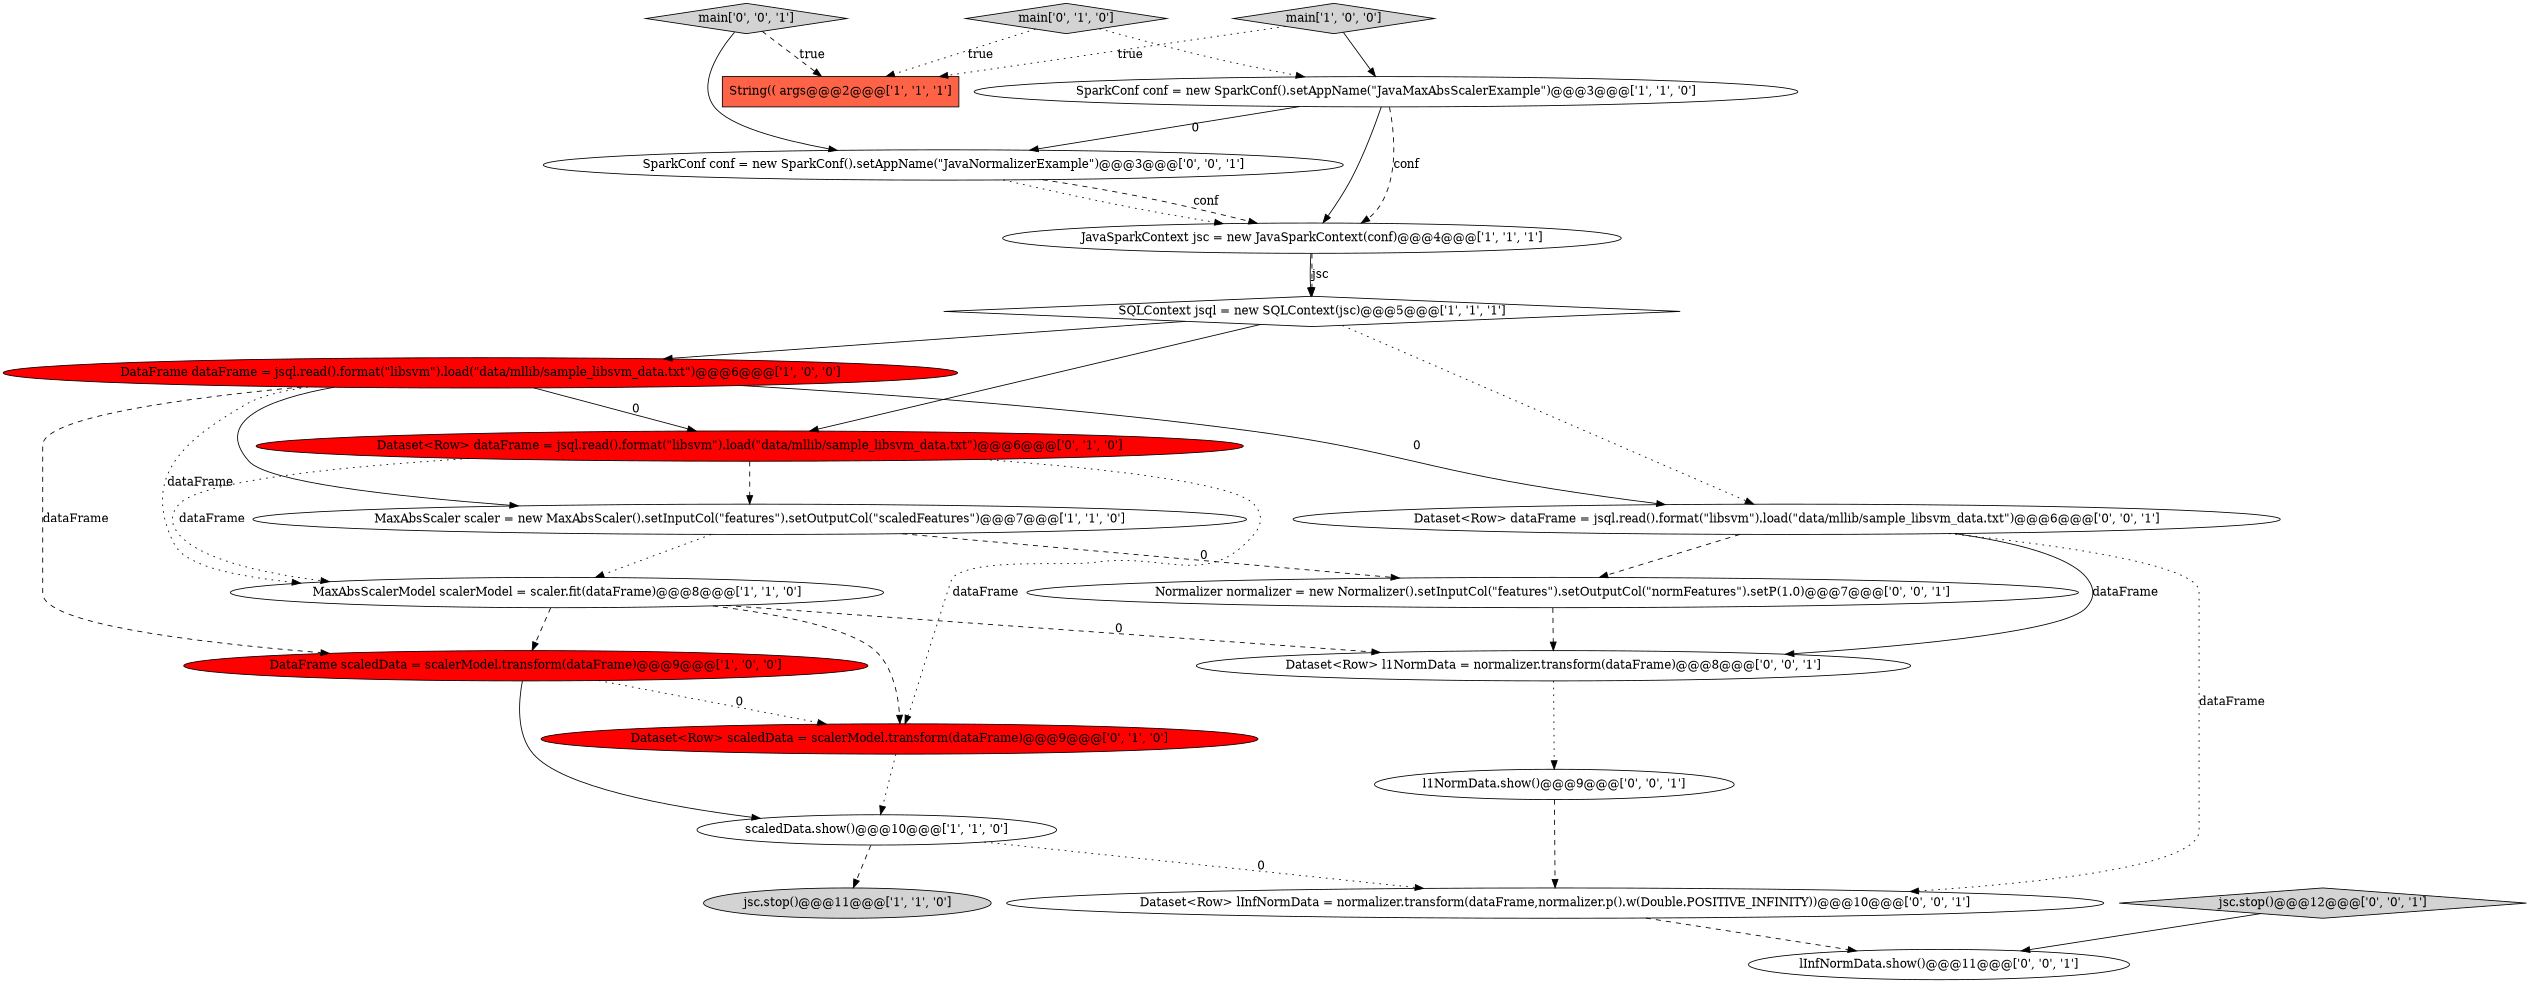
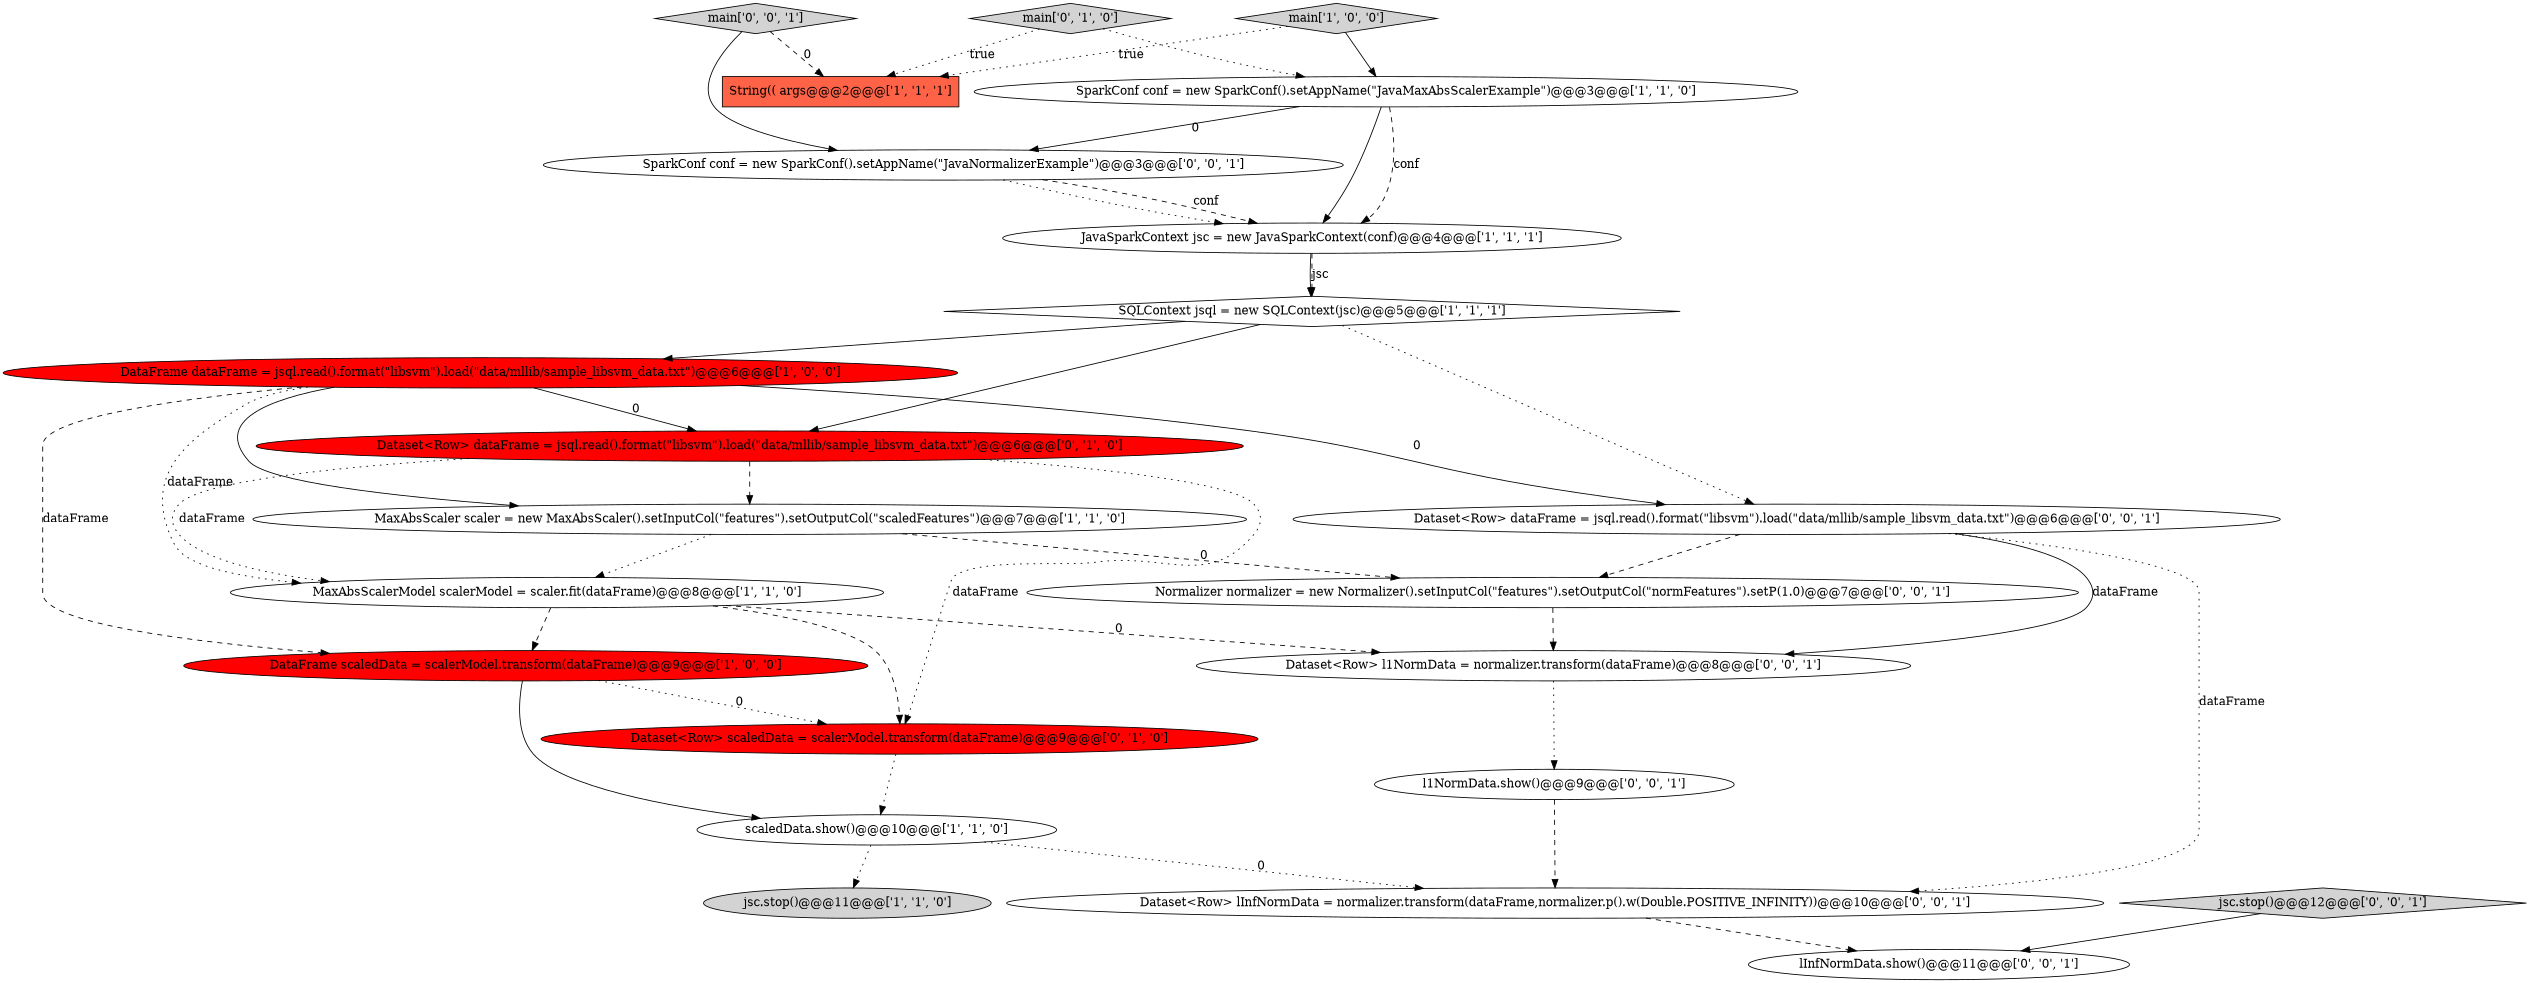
edge "main['0', '0', '1']" -> "String(( args@@@2@@@['1', '1', '1']": label "true" -> "0"
edge "scaledData.show()@@@10@@@['1', '1', '0']" -> "jsc.stop()@@@11@@@['1', '1', '0']": style dashed -> dotted
